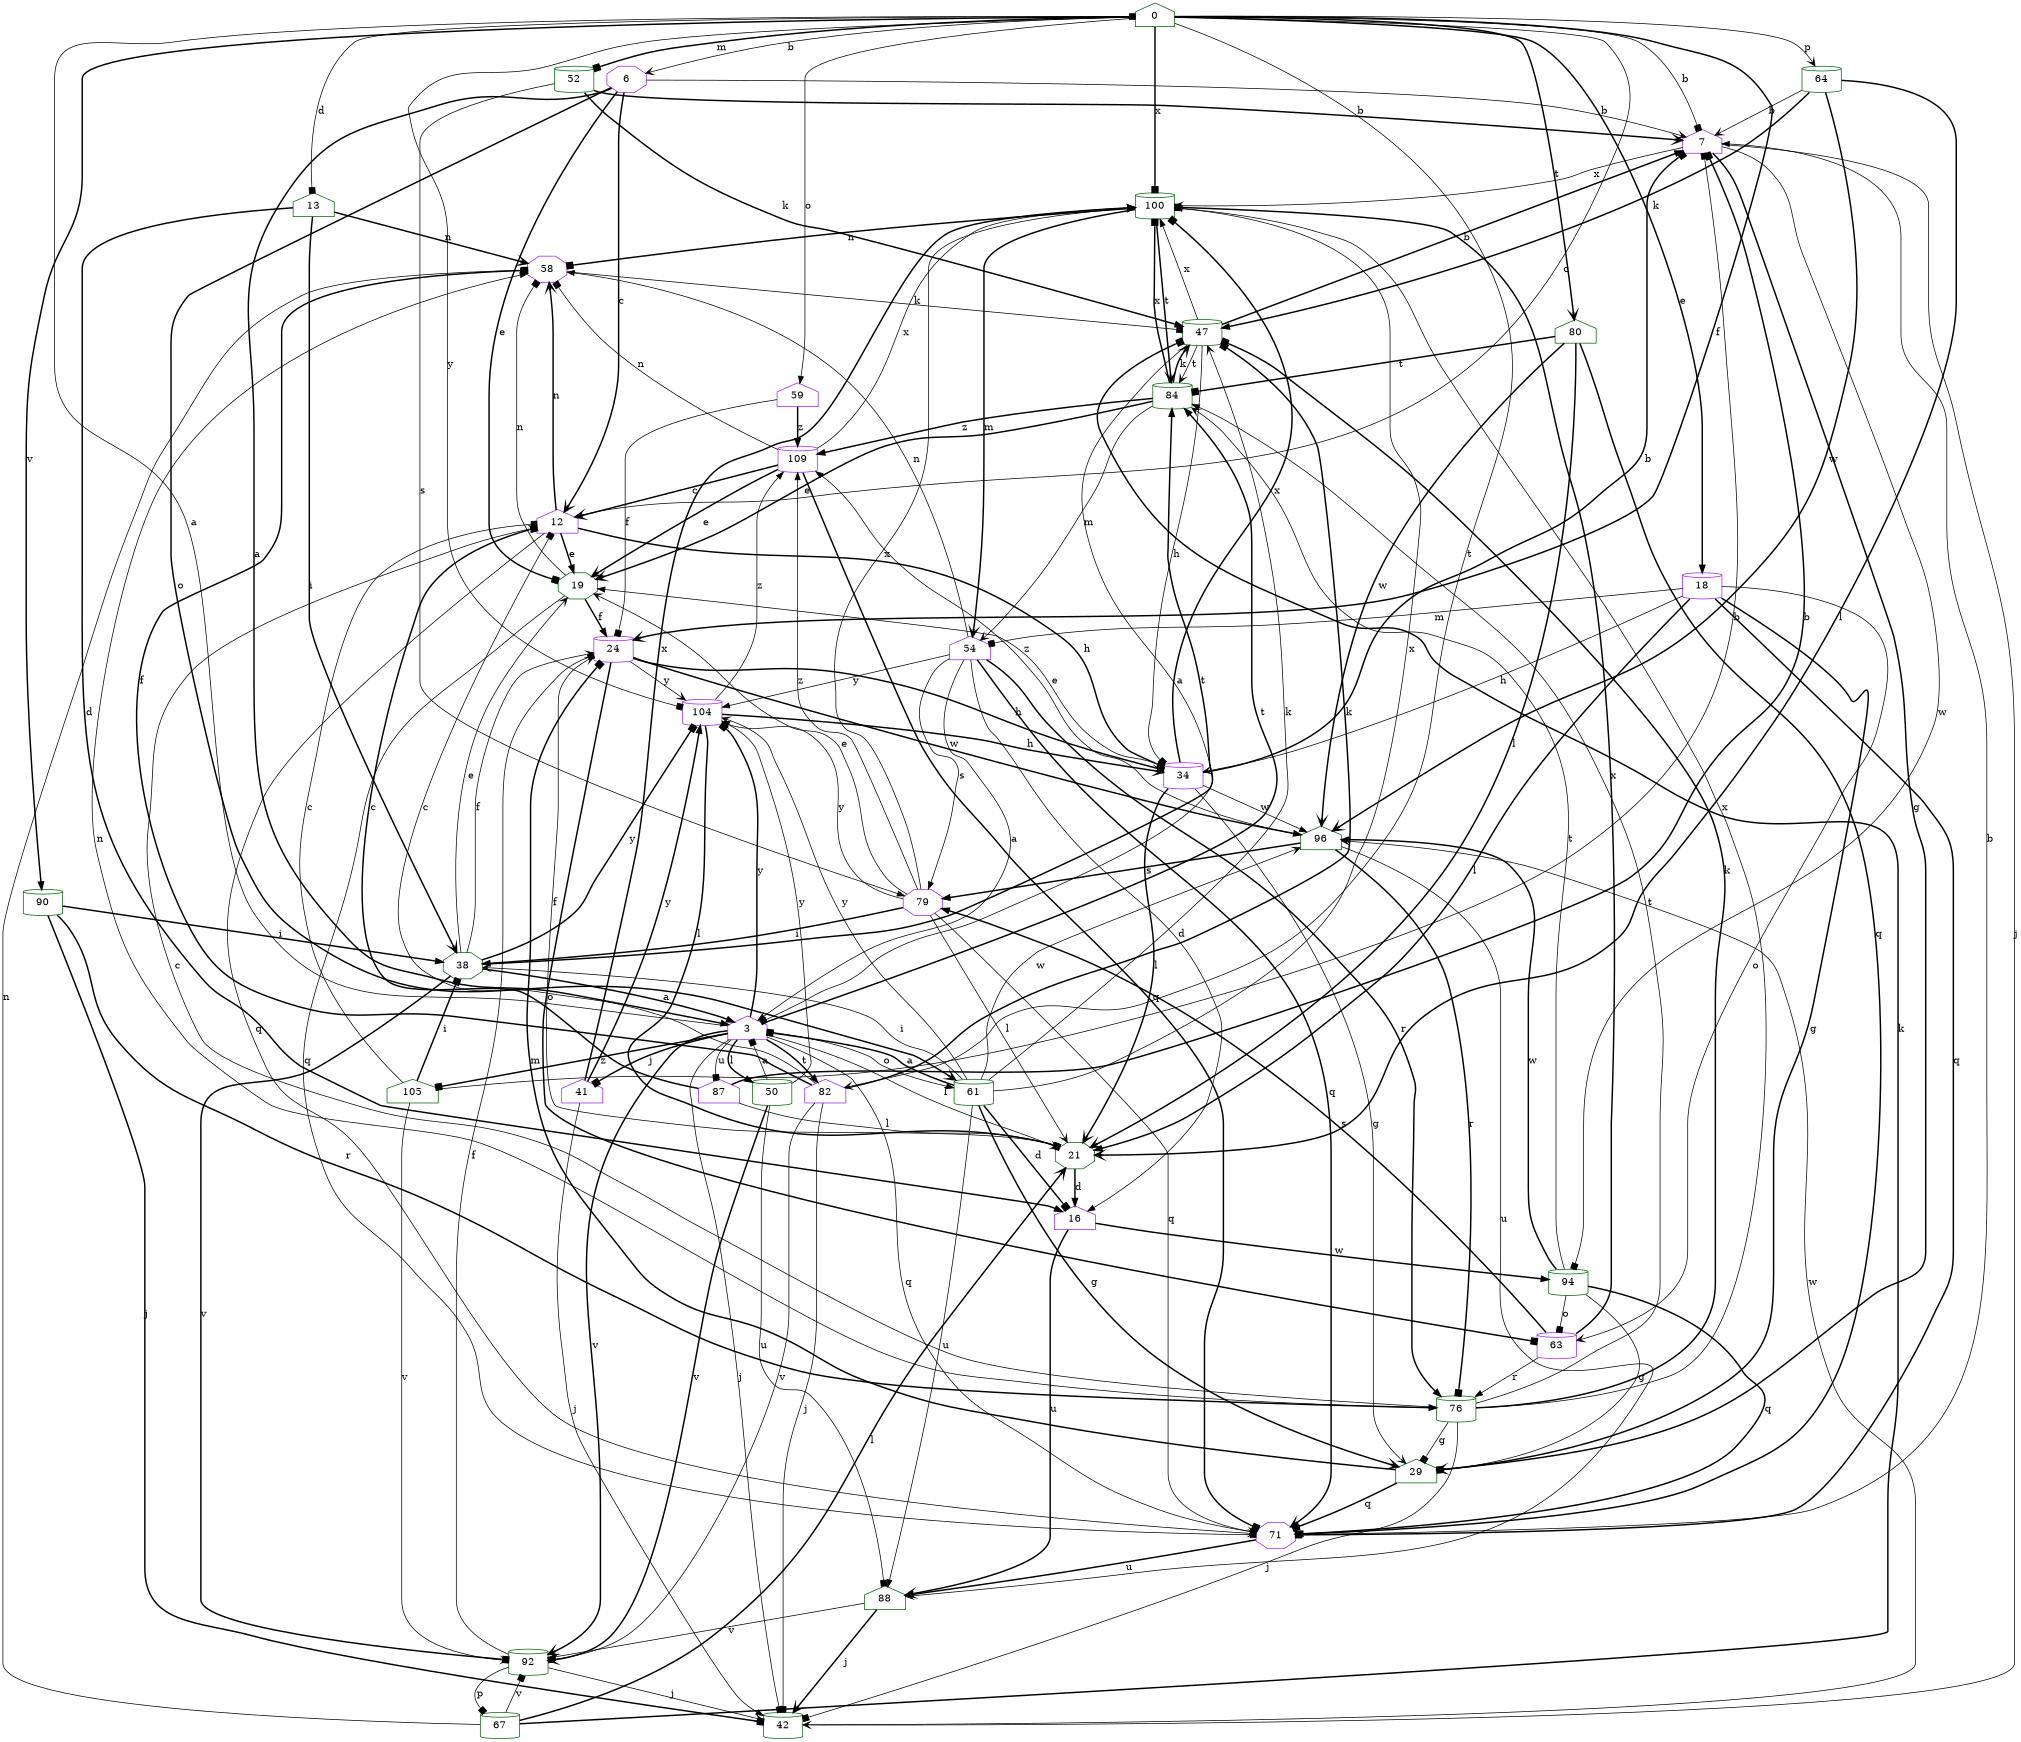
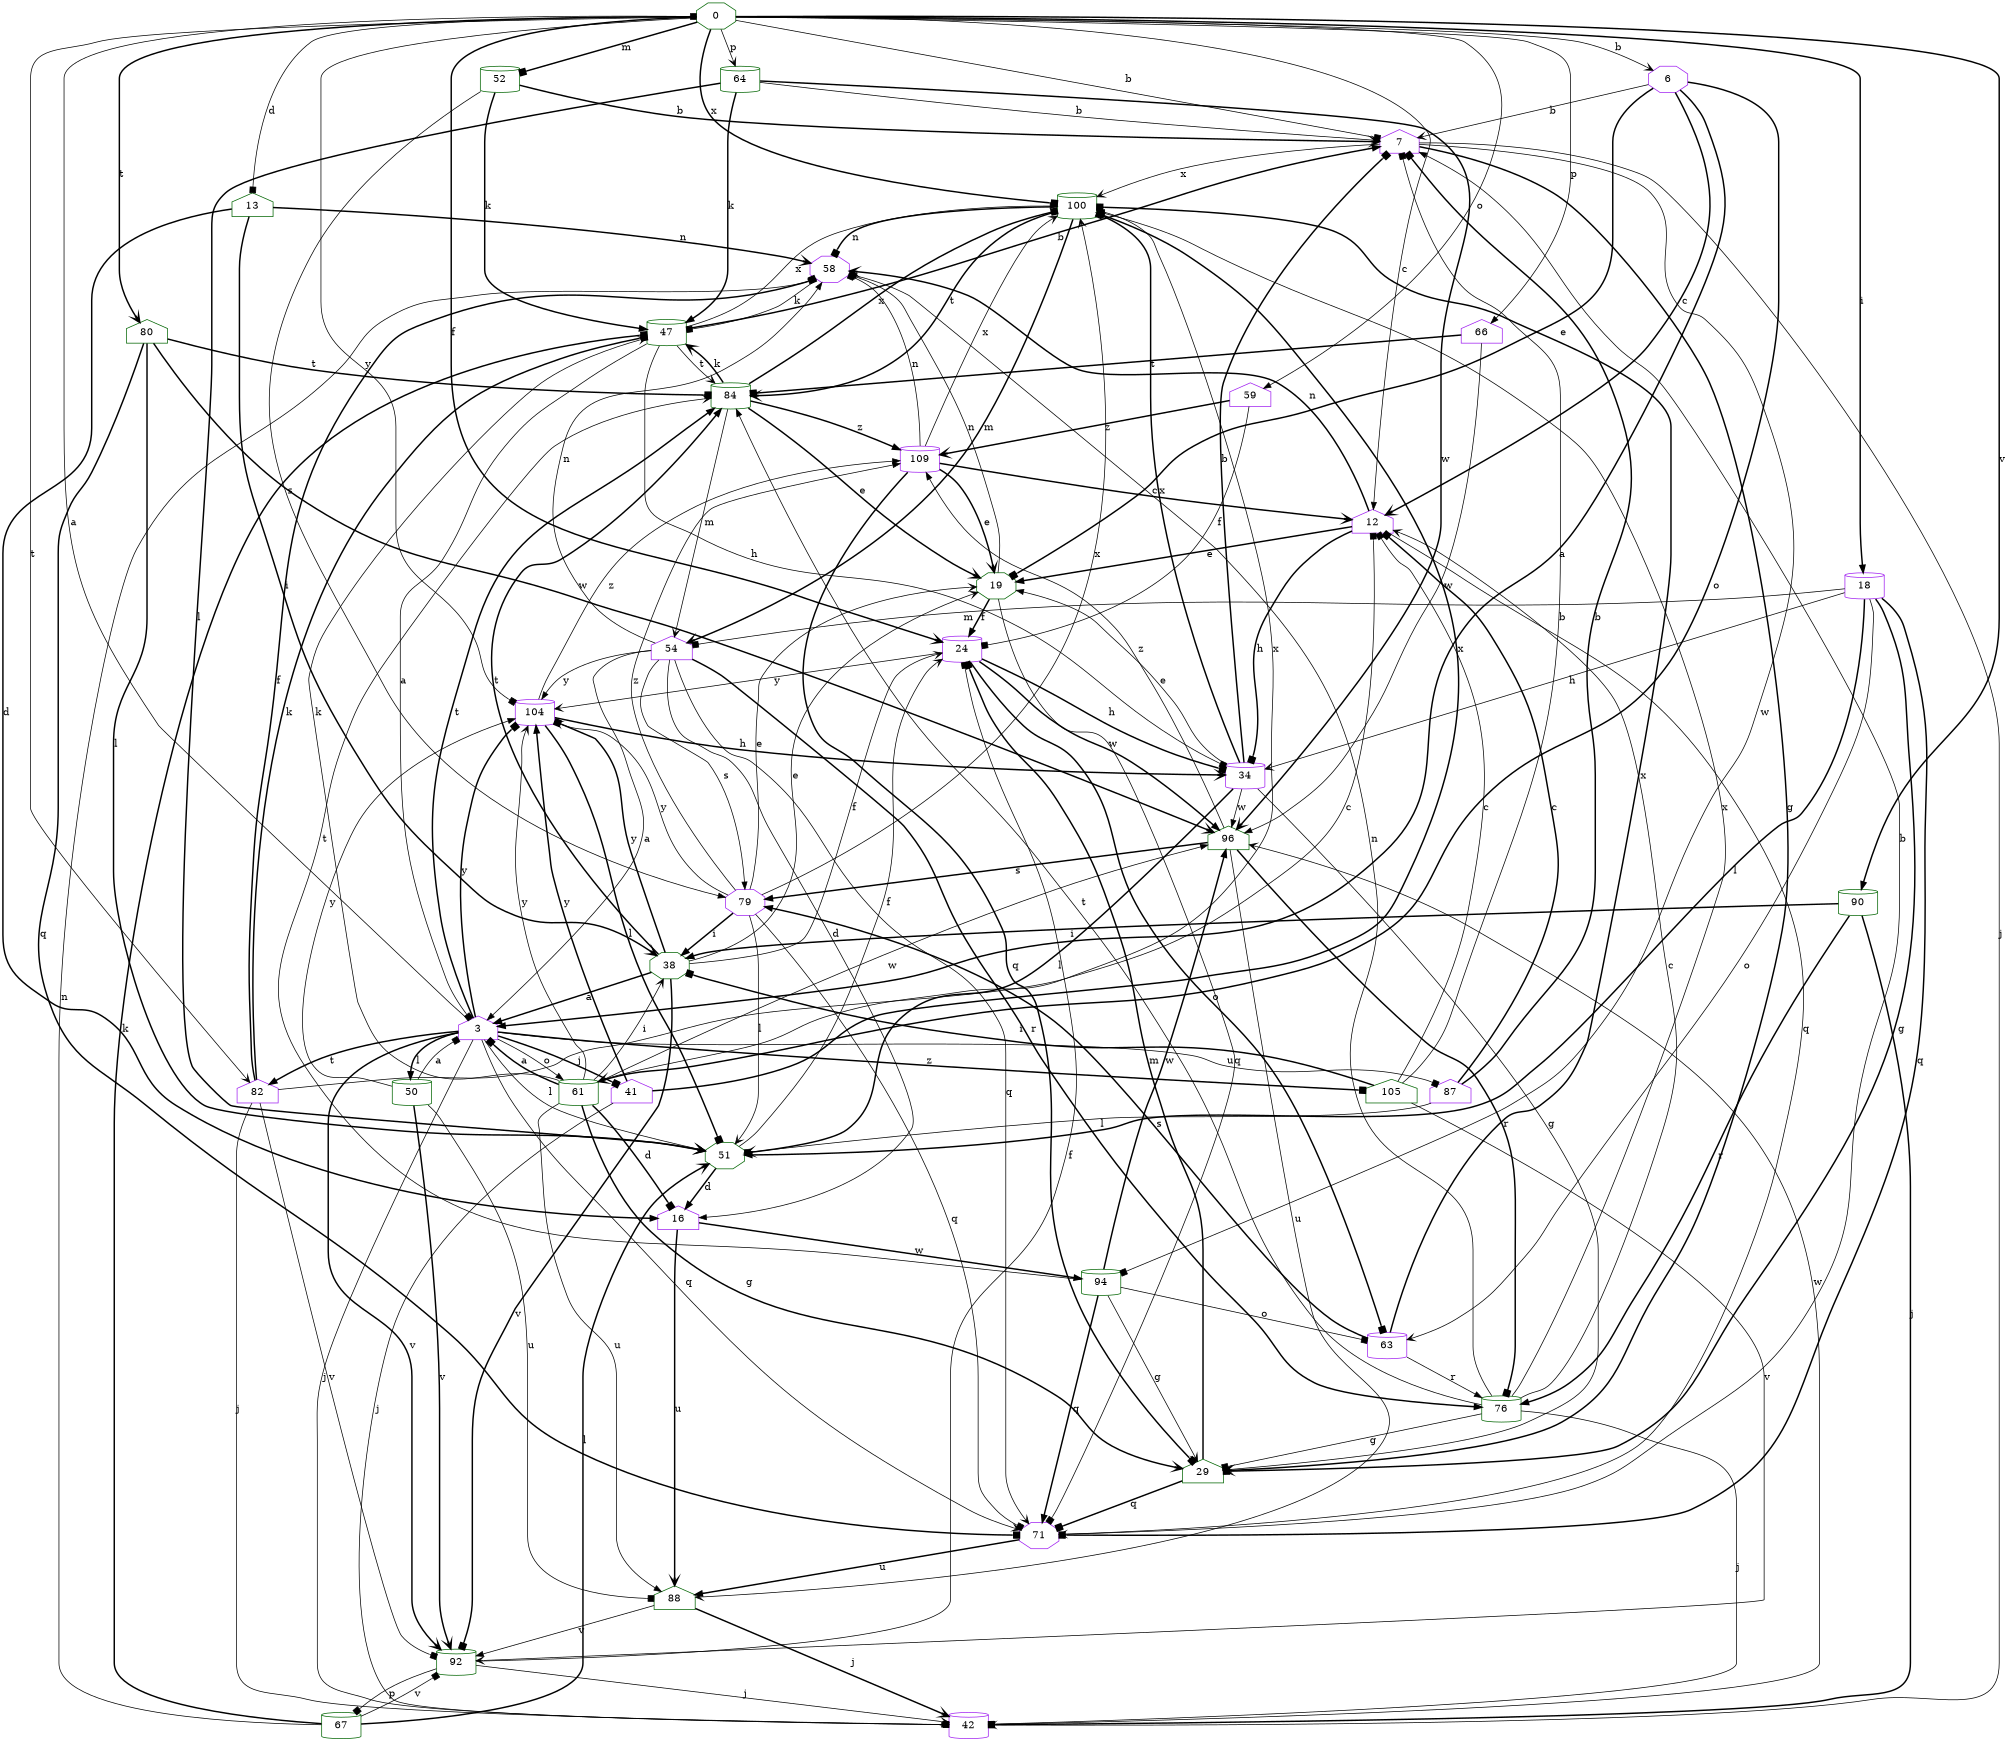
node "0": shape house -> octagon
edge "0" -> "18": label "e" -> "i"
node "66": added
edge "59" -> "109": arrowhead normal -> vee
edge "76" -> "47": removed, label "k"
edge "61" -> "96": arrowhead vee -> normal
edge "109" -> "71": now "109" -> "29"
edge "54" -> "71": style bold -> solid
node "21": label "21" -> "51"
node "42": color darkgreen -> purple
